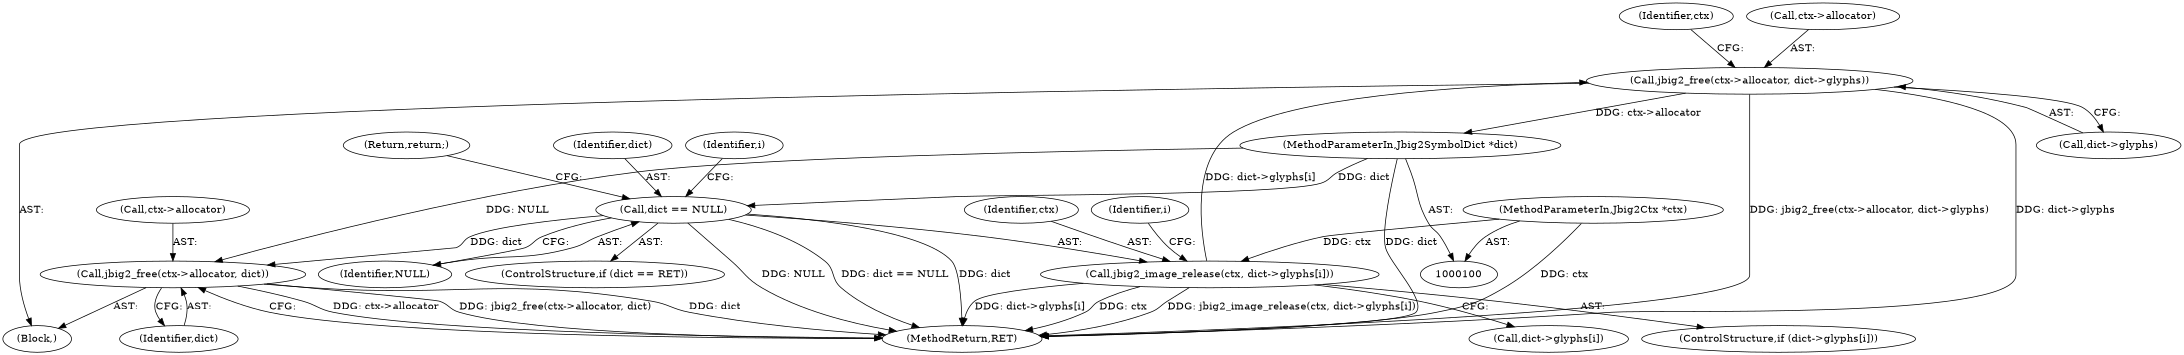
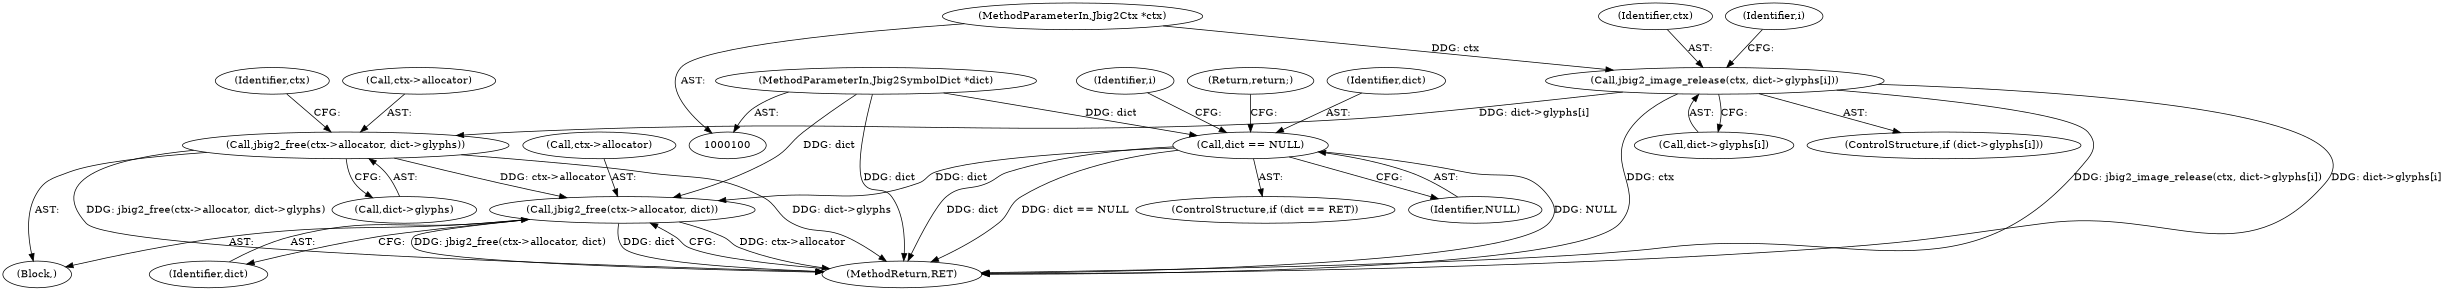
edge "(Call,jbig2_free(ctx->allocator, dict->glyphs))" -> "(MethodParameterIn,Jbig2SymbolDict *dict)": now "(Call,jbig2_free(ctx->allocator, dict->glyphs))" -> "(Call,jbig2_free(ctx->allocator, dict))"
edge "(MethodParameterIn,Jbig2SymbolDict *dict)" -> "(Call,jbig2_free(ctx->allocator, dict))": label "DDG: NULL" -> "DDG: dict"
edge "(Call,dict == NULL)" -> "(Call,jbig2_image_release(ctx, dict->glyphs[i]))": now "(Call,dict->glyphs[i])" -> "(Call,jbig2_image_release(ctx, dict->glyphs[i]))"
edge "(MethodParameterIn,Jbig2Ctx *ctx)" -> "(MethodReturn,RET)": removed, label "DDG: ctx"
